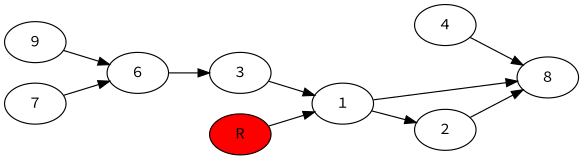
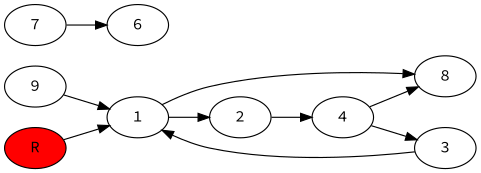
edge "9" -> "6": now "9" -> "1"
edge "6" -> "3": now "4" -> "3"
edge "2" -> "8": now "2" -> "4"
